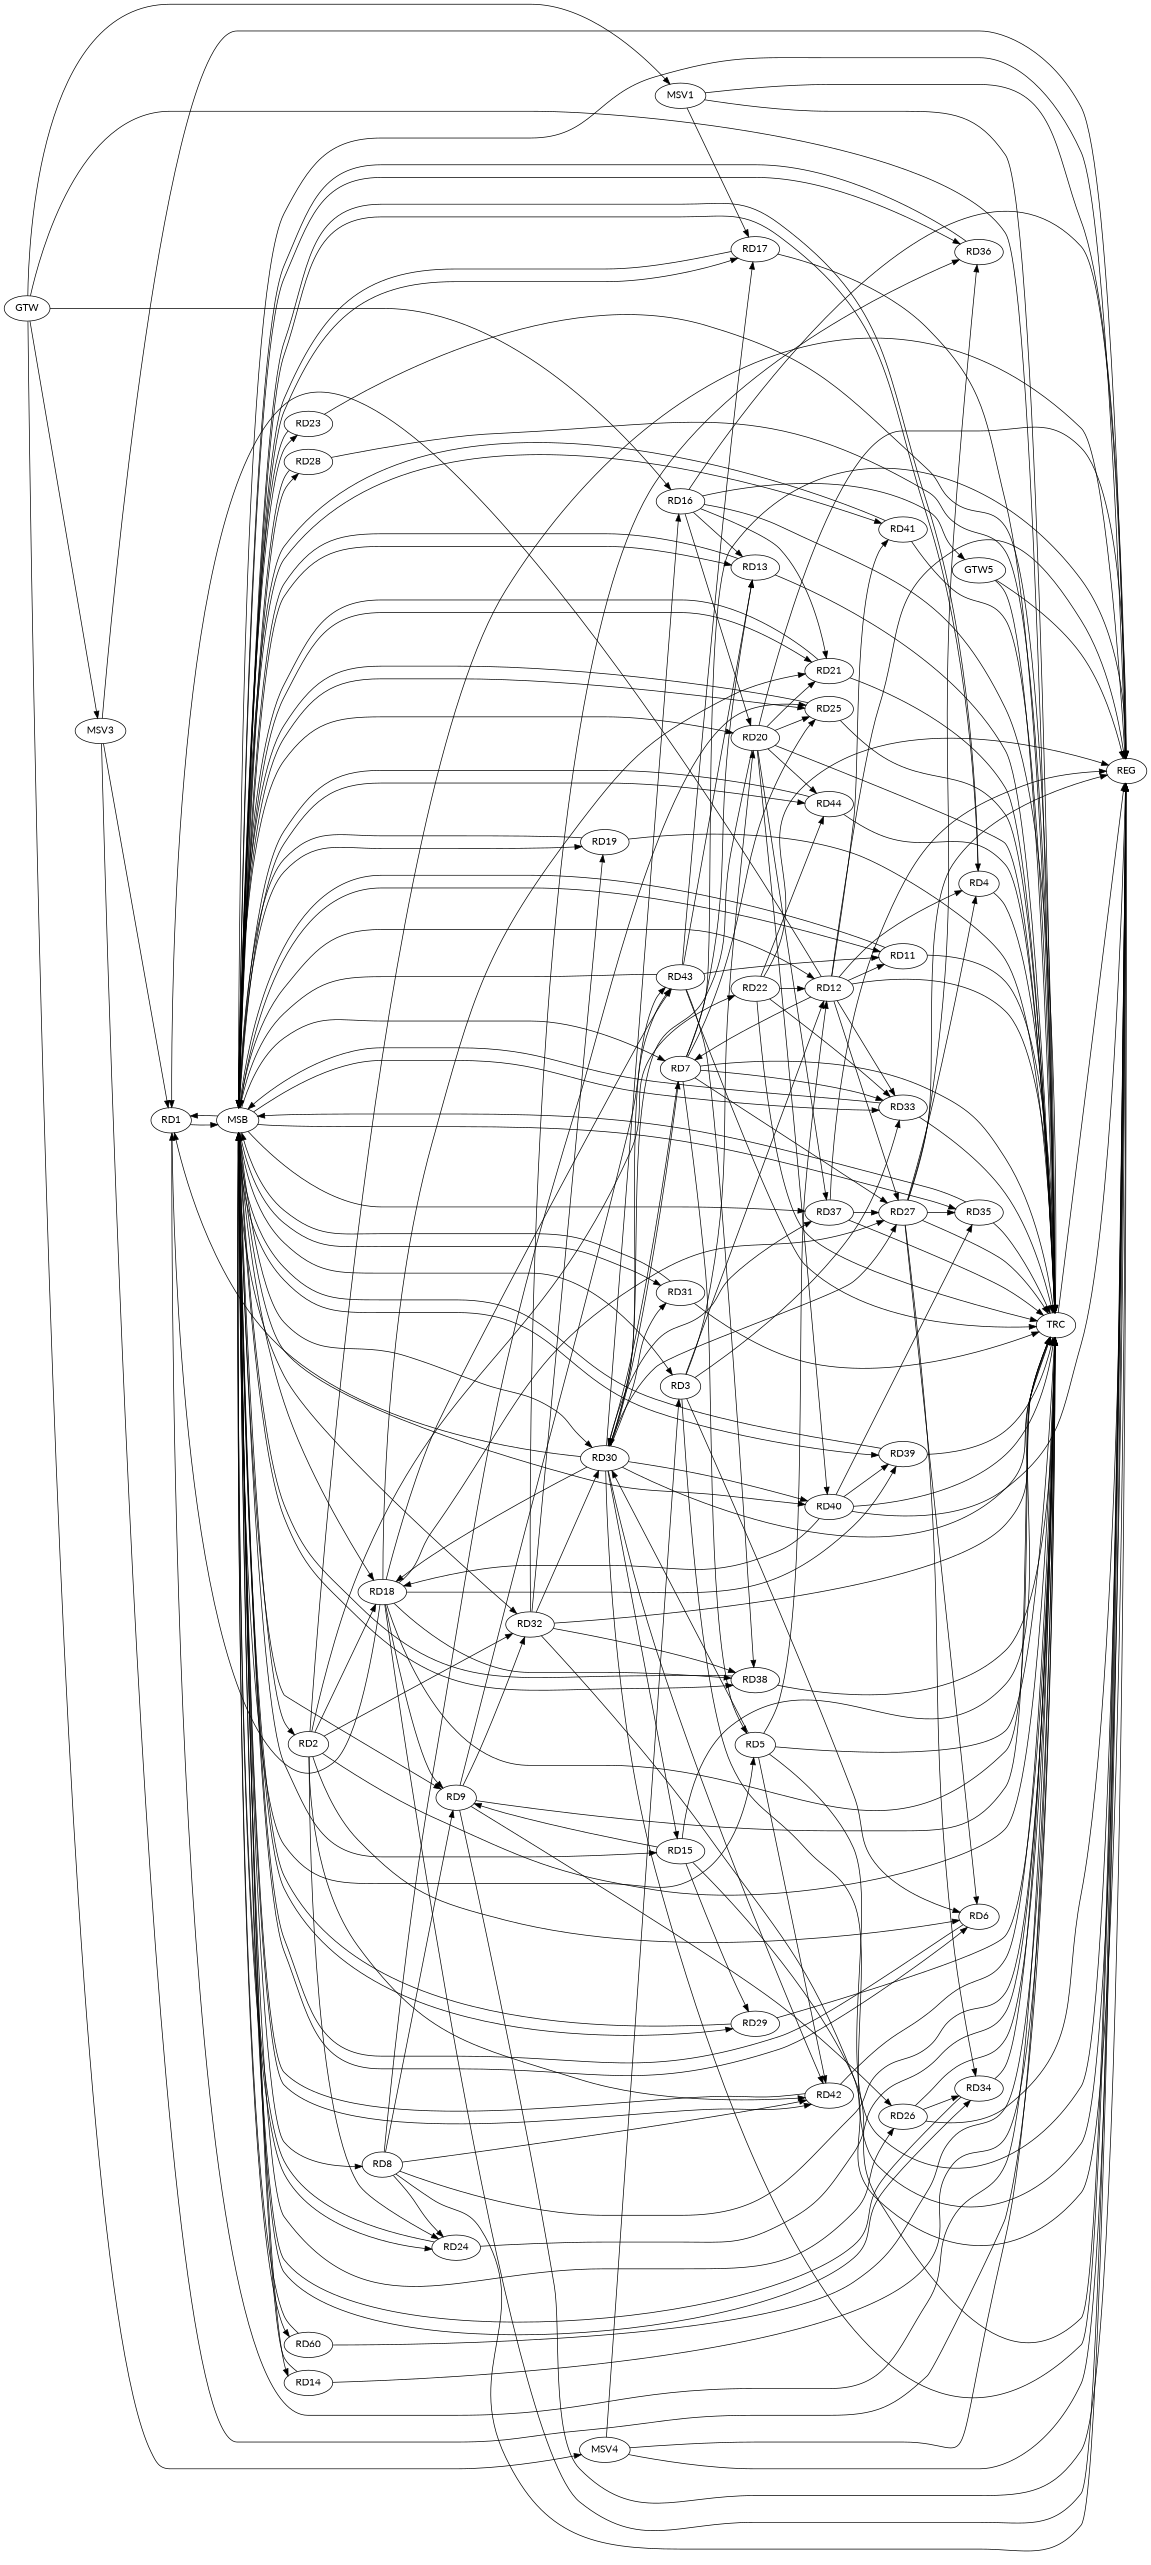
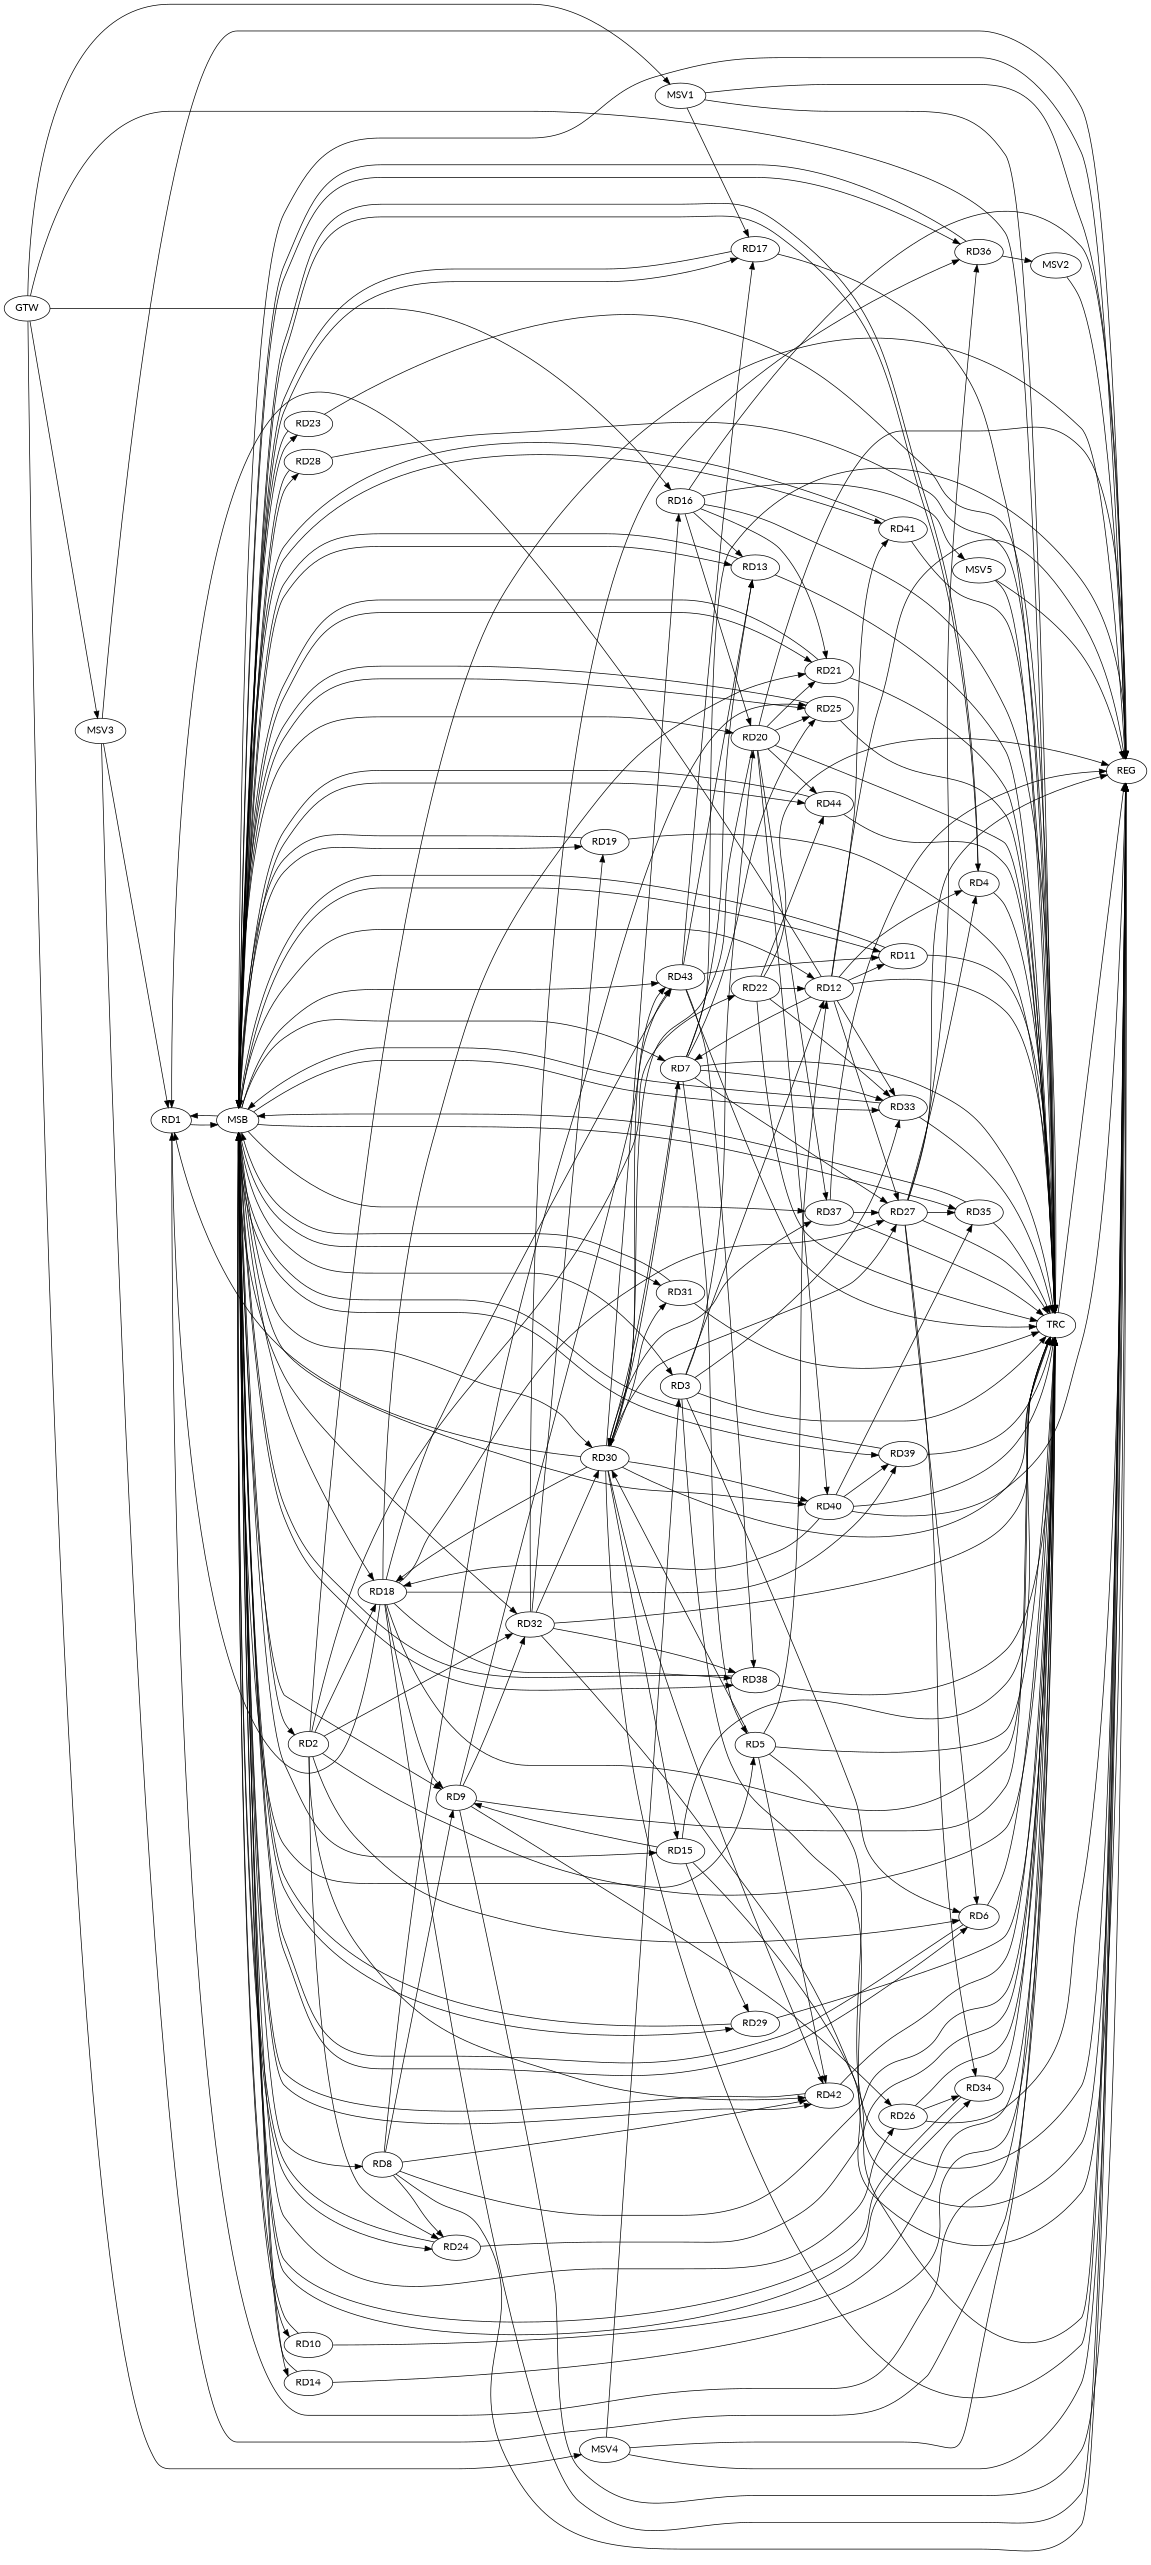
node "MSV2": added
node "GTW5": label "GTW5" -> "MSV5"
edge "RD43" -> "MSB": reversed
edge "RD3" -> "TRC": added
edge "RD6" -> "TRC": added
node "RD60": label "RD60" -> "RD10"
